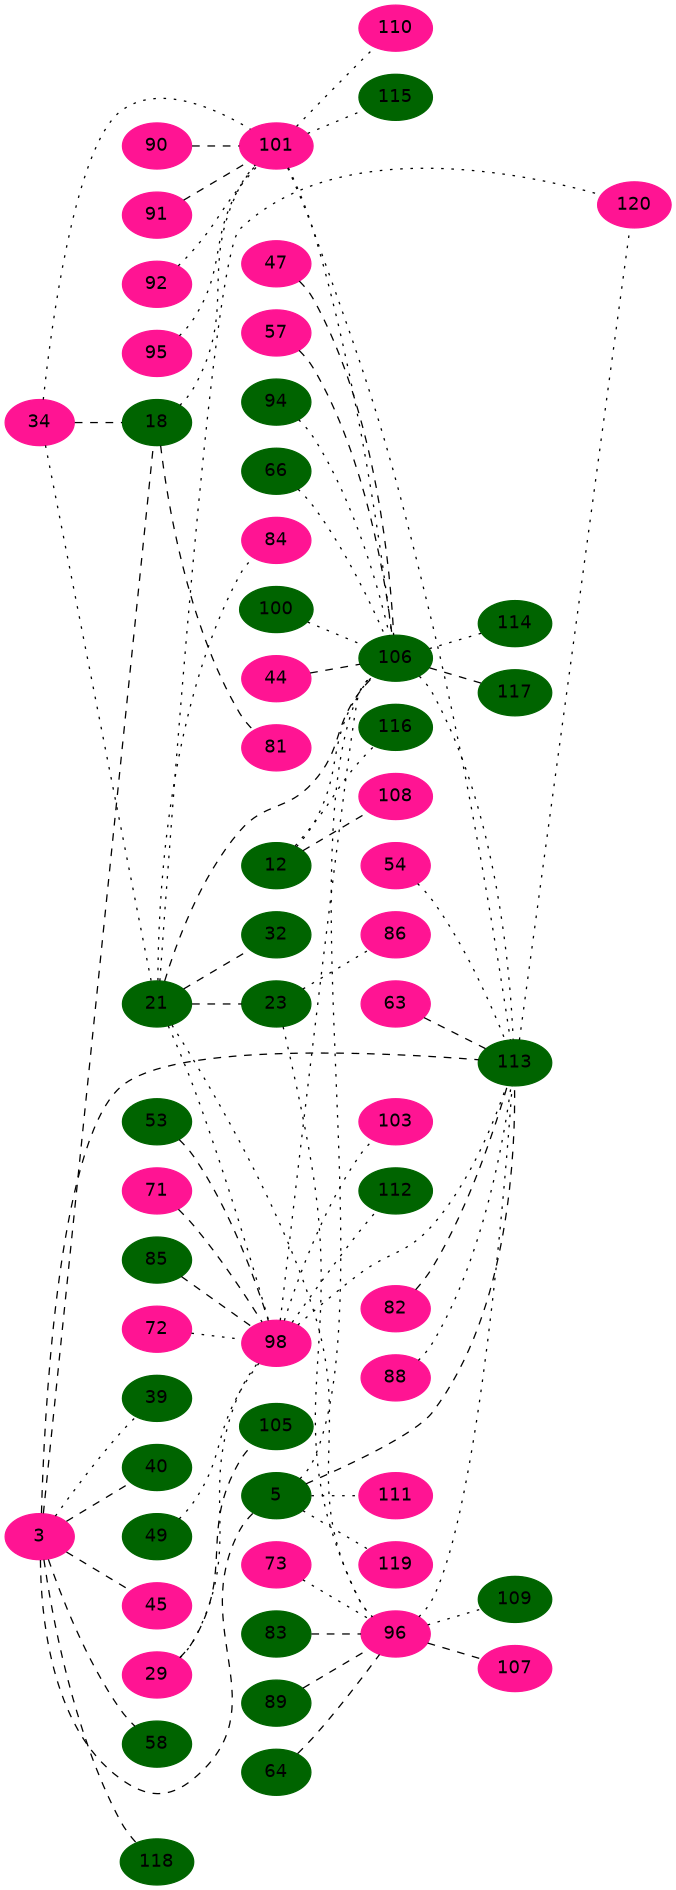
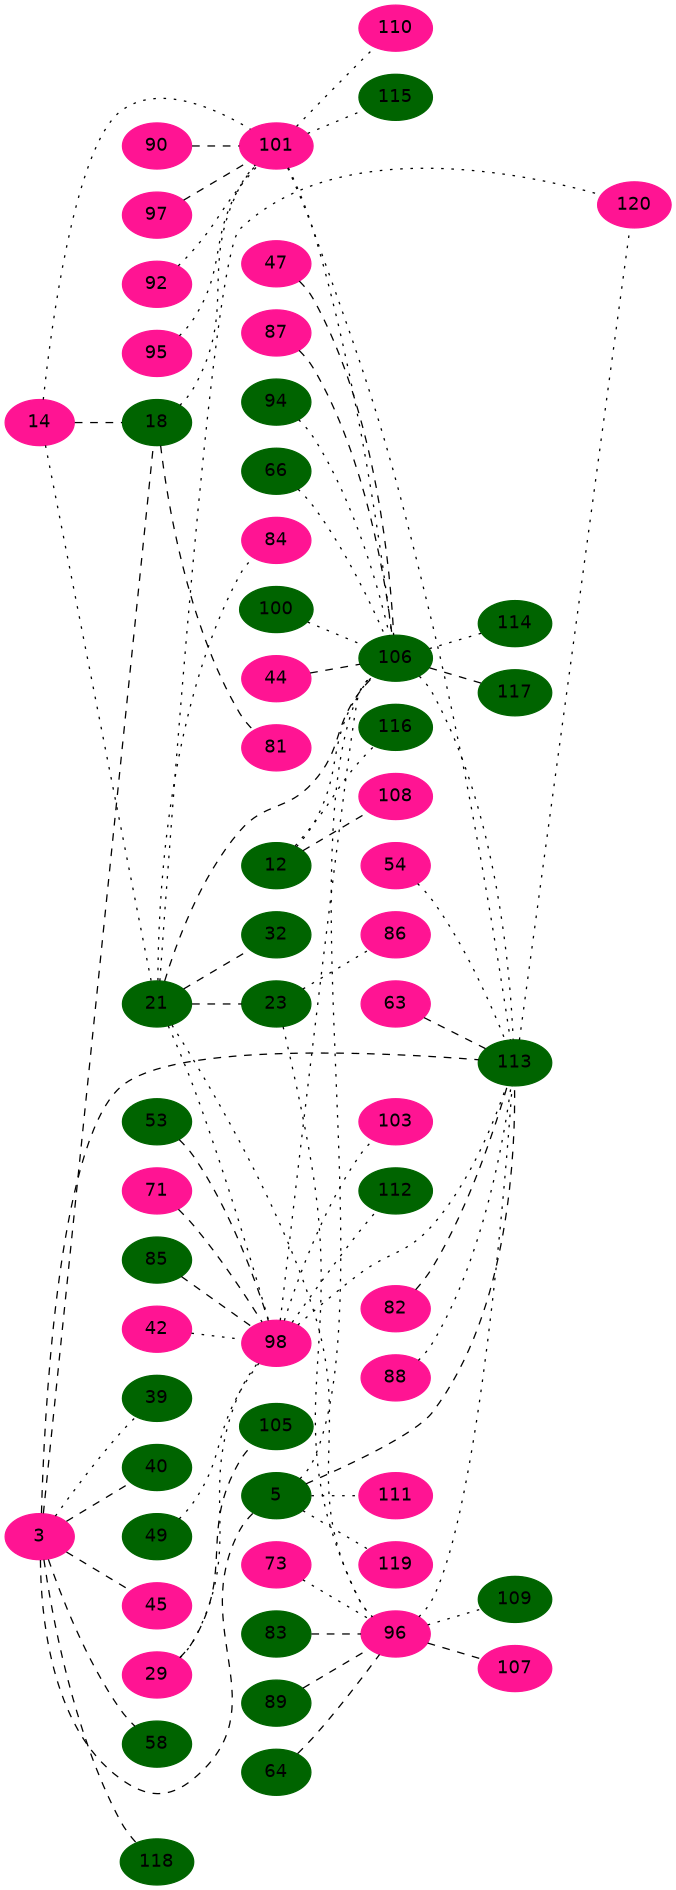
node "91": label "91" -> "97"
node "57": label "57" -> "87"
node "34": label "34" -> "14"
node "72": label "72" -> "42"
